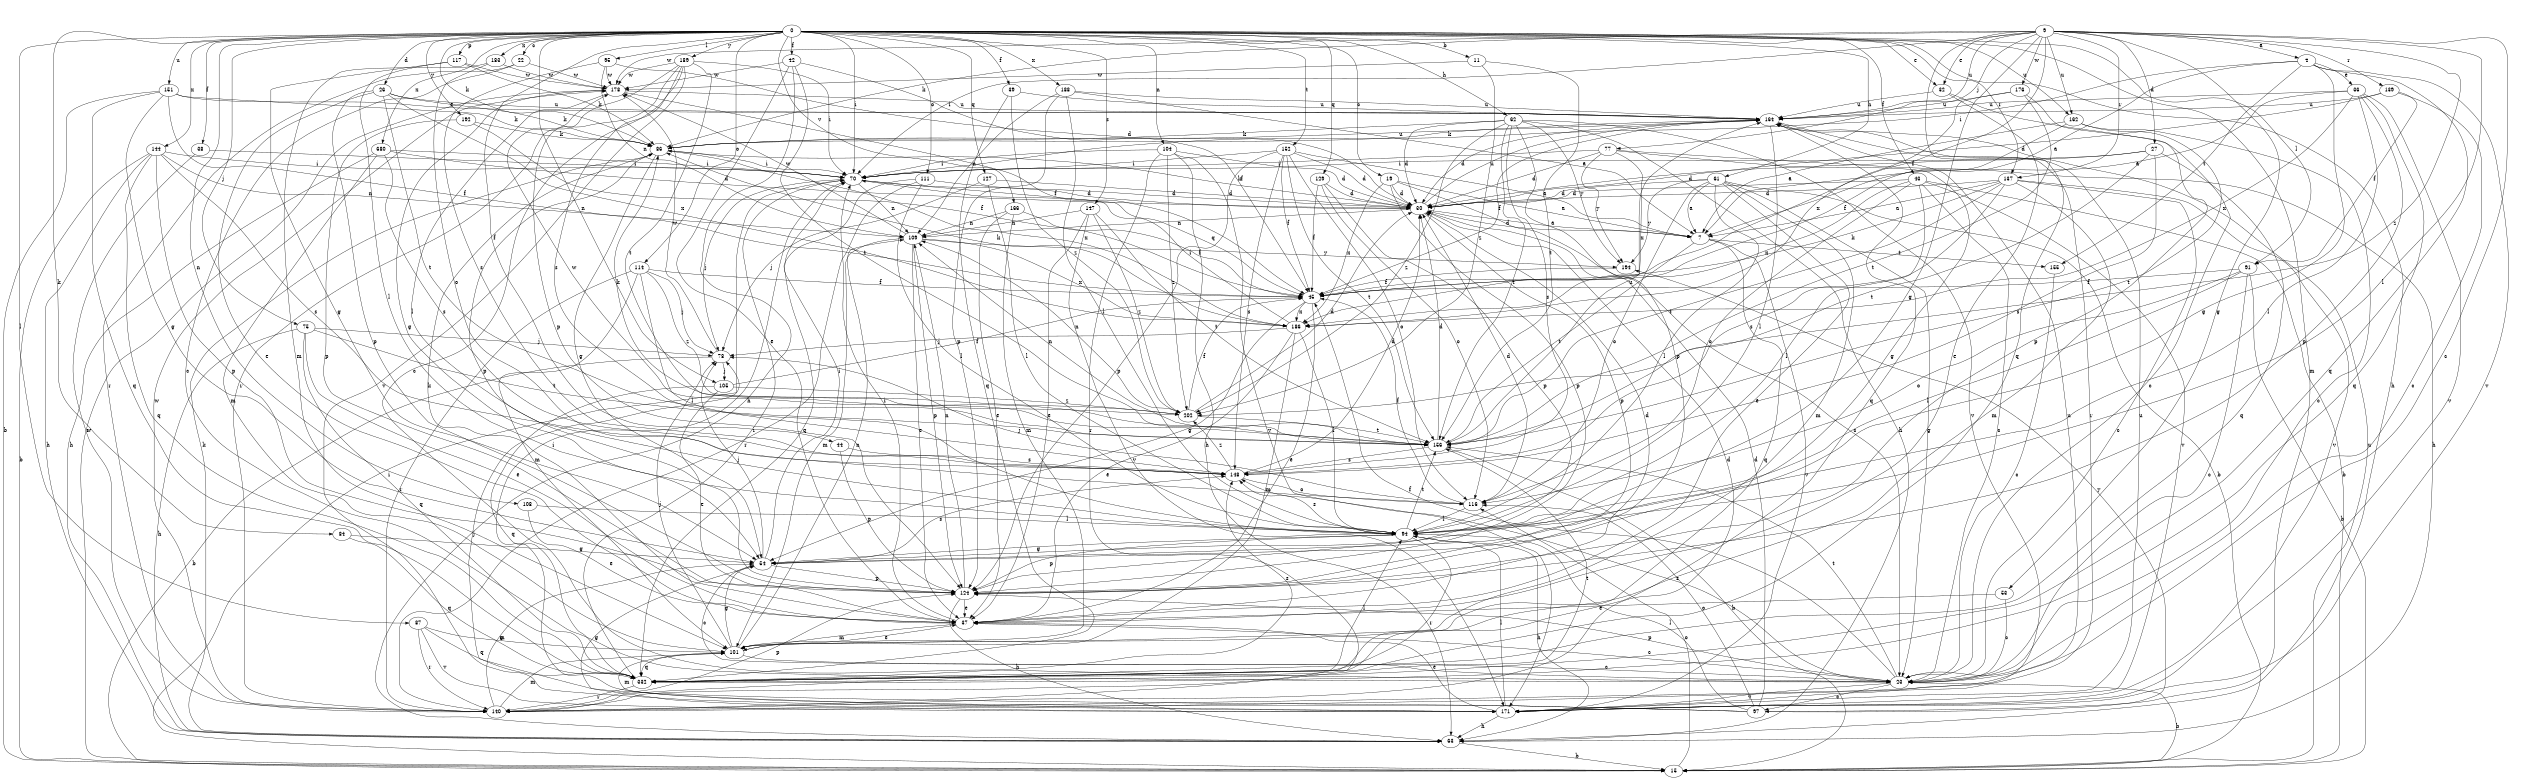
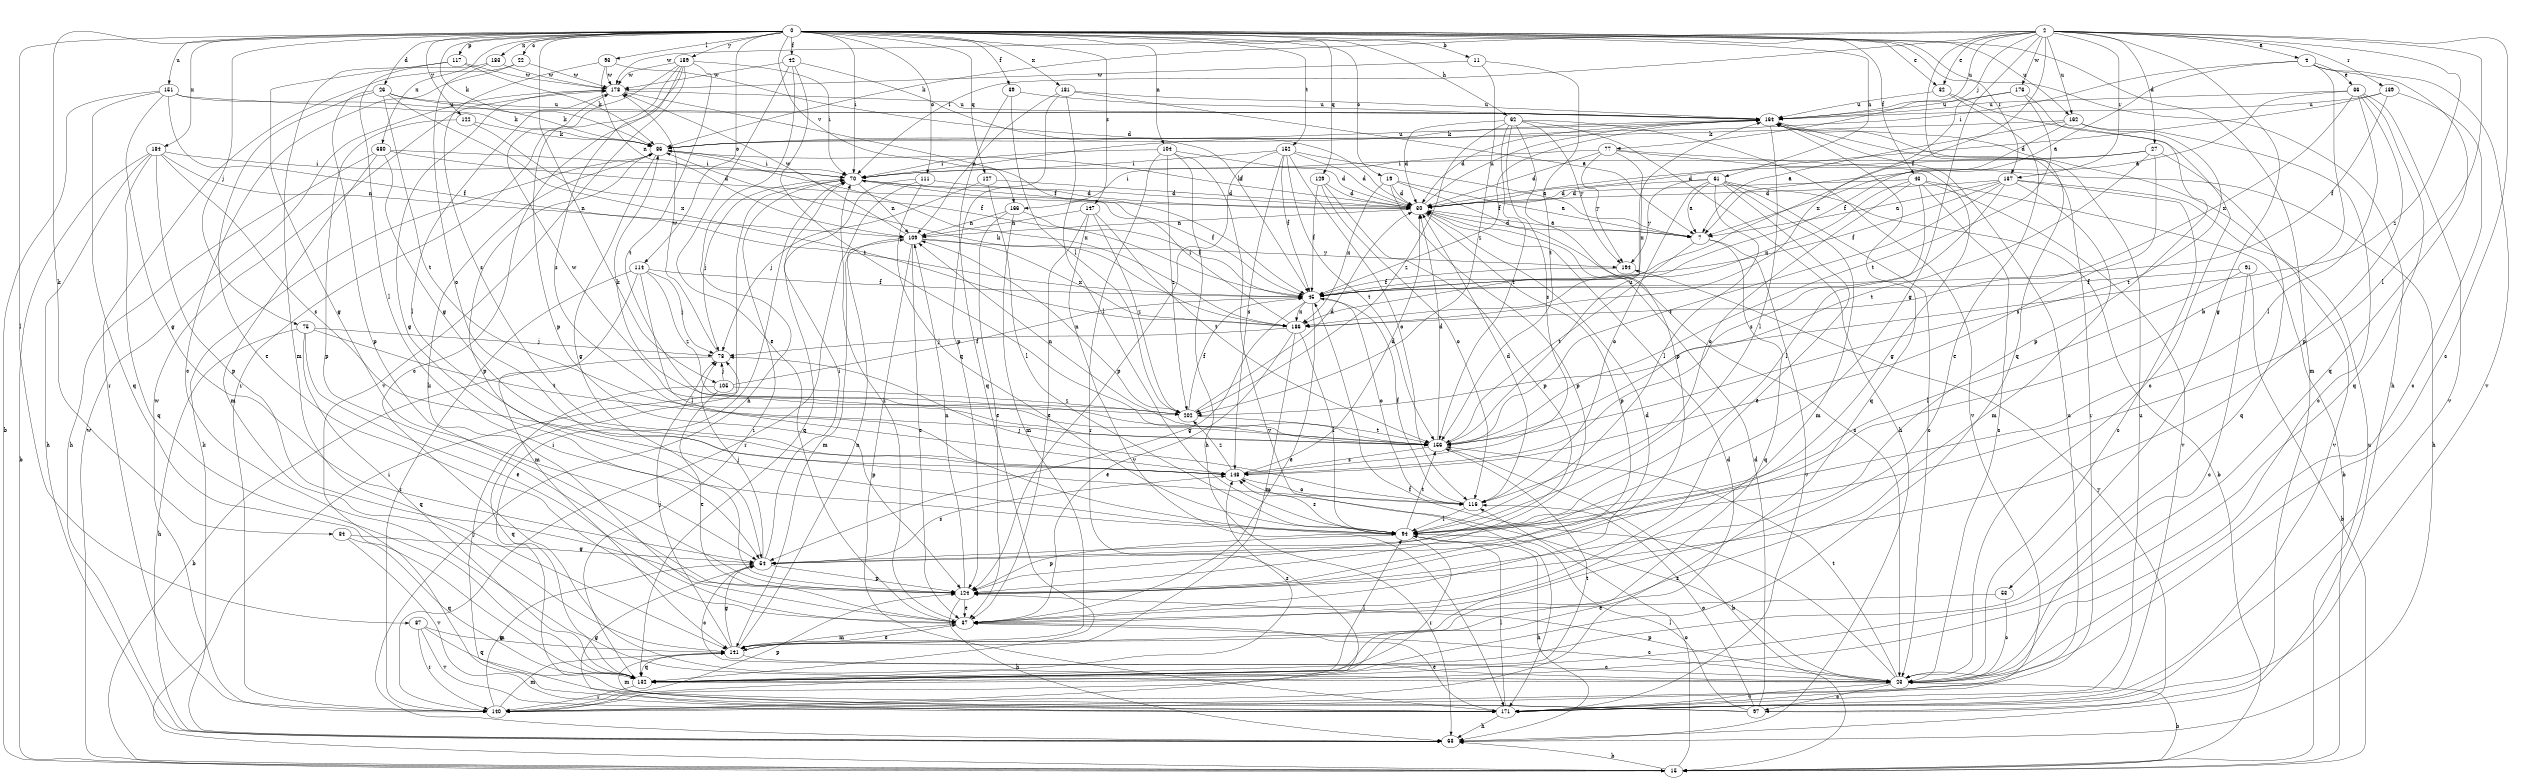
node "9": label "9" -> "2"
edge "0" -> "91": removed, label "l"
node "95": label "95" -> "93"
node "188": label "188" -> "181"
edge "151" -> "164": label "e" -> "u"
node "192": label "192" -> "122"
edge "62" -> "86": now "162" -> "86"
node "144": label "144" -> "184"
node "38": removed
edge "77" -> "70": now "77" -> "166"
edge "139" -> "91": now "139" -> "45"
edge "70" -> "45": label "q" -> "f"
edge "137" -> "45": label "k" -> "f"
edge "39" -> "202": label "z" -> "l"
node "155": removed
edge "680" -> "148": label "s" -> "g"
edge "4" -> "54": label "g" -> "b"
edge "111" -> "94": label "l" -> "q"
edge "78" -> "105": reversed
edge "91" -> "116": now "45" -> "116"
edge "109" -> "124": now "109" -> "171"
edge "61" -> "23": label "g" -> "c"
node "44": removed
node "108": removed
edge "94" -> "54": removed, label "g"
node "101": label "101" -> "141"
node "332": label "332" -> "132"
edge "84" -> "171": added, label "v"
edge "63" -> "15": reversed
